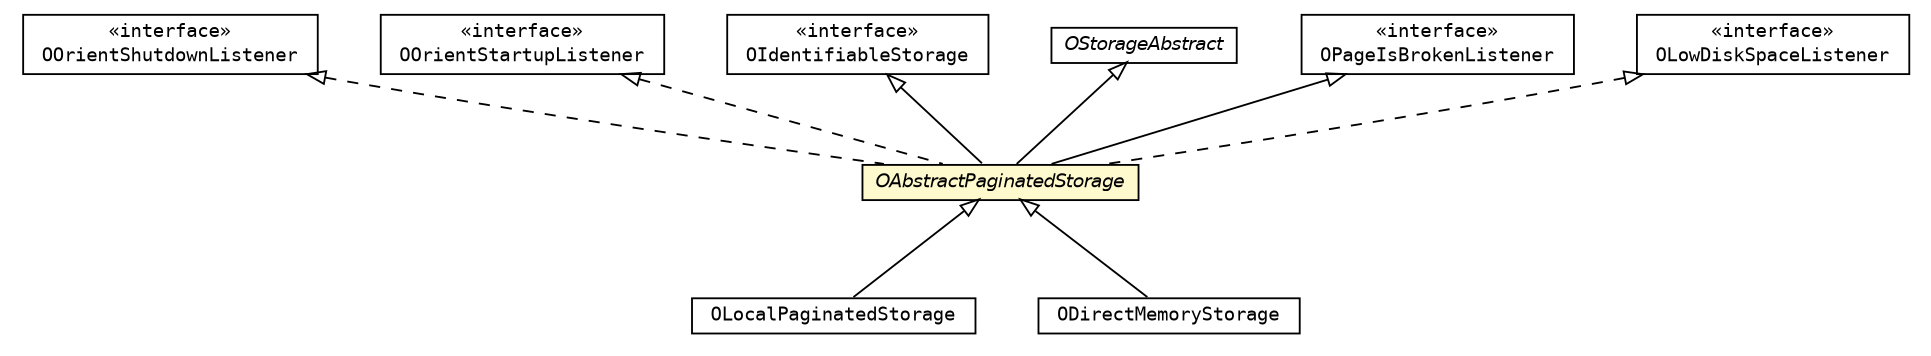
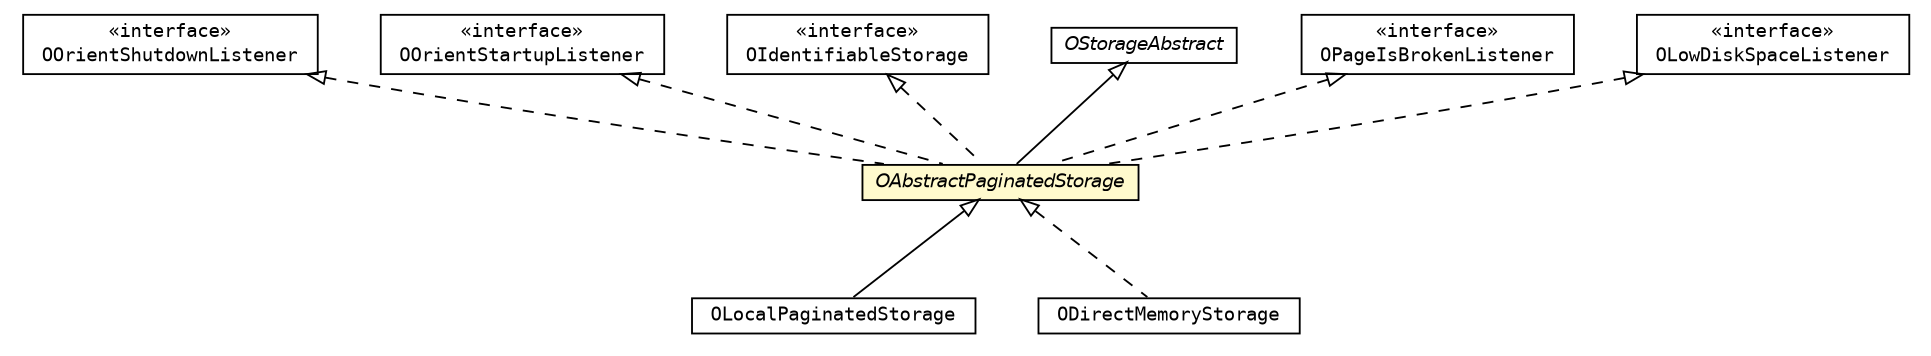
edge "OAbstractPaginatedStorage" -> "OPageIsBrokenListener": style solid -> dashed
edge "OAbstractPaginatedStorage" -> "OIdentifiableStorage": style solid -> dashed
edge "ODirectMemoryStorage" -> "OAbstractPaginatedStorage": style solid -> dashed
